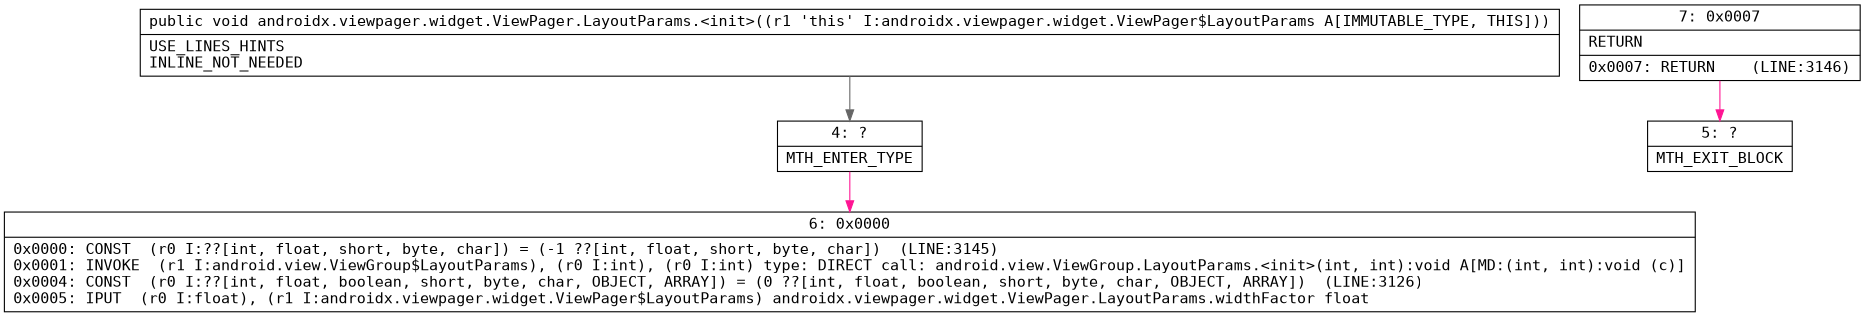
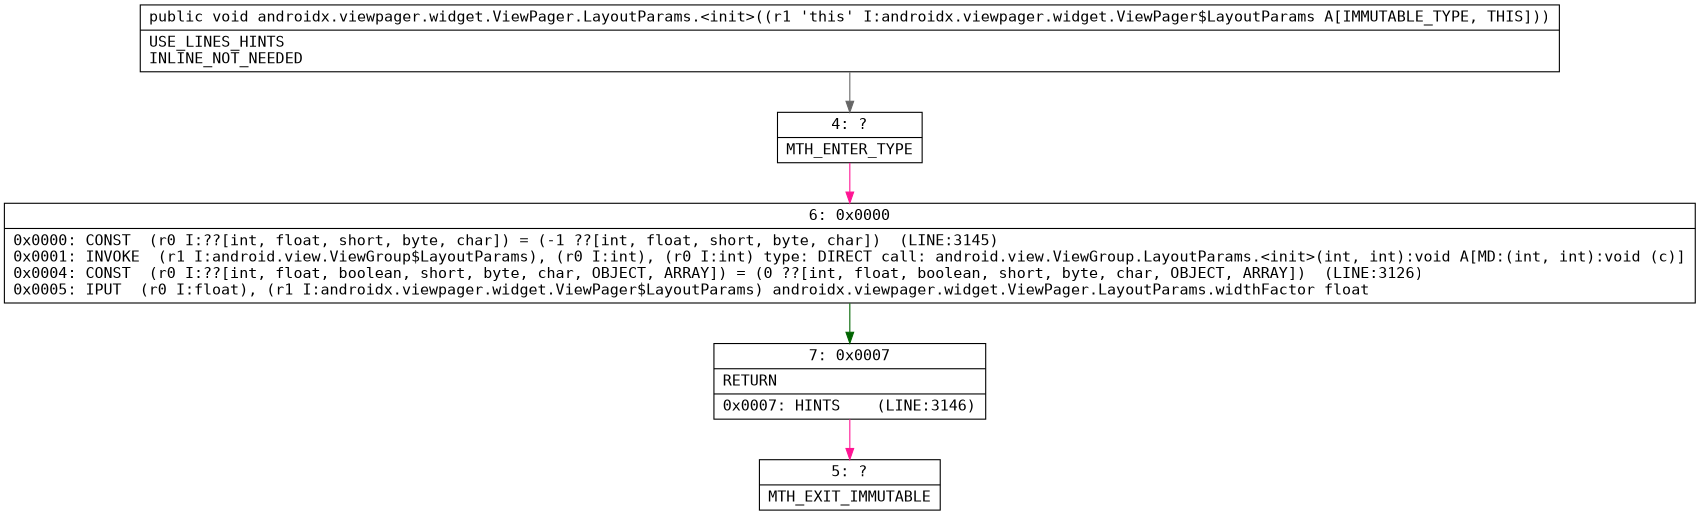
node "7: 0x0007": text "0x0007: RETURN    (LINE:3146)" -> "0x0007: HINTS    (LINE:3146)"
node "5: ?": text "MTH_EXIT_BLOCK" -> "MTH_EXIT_IMMUTABLE"
edge "6: 0x0000" -> "7: 0x0007": added
